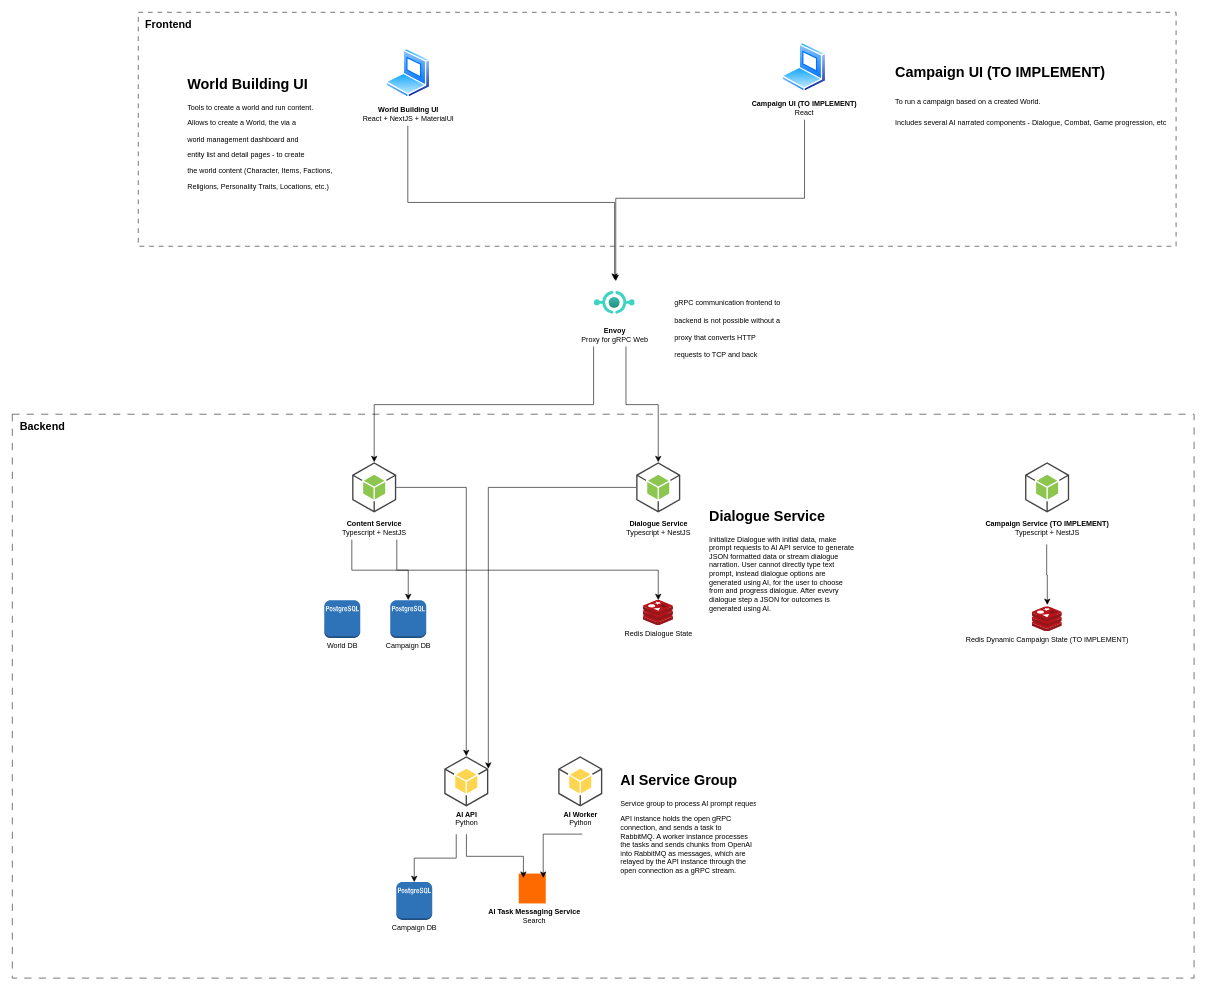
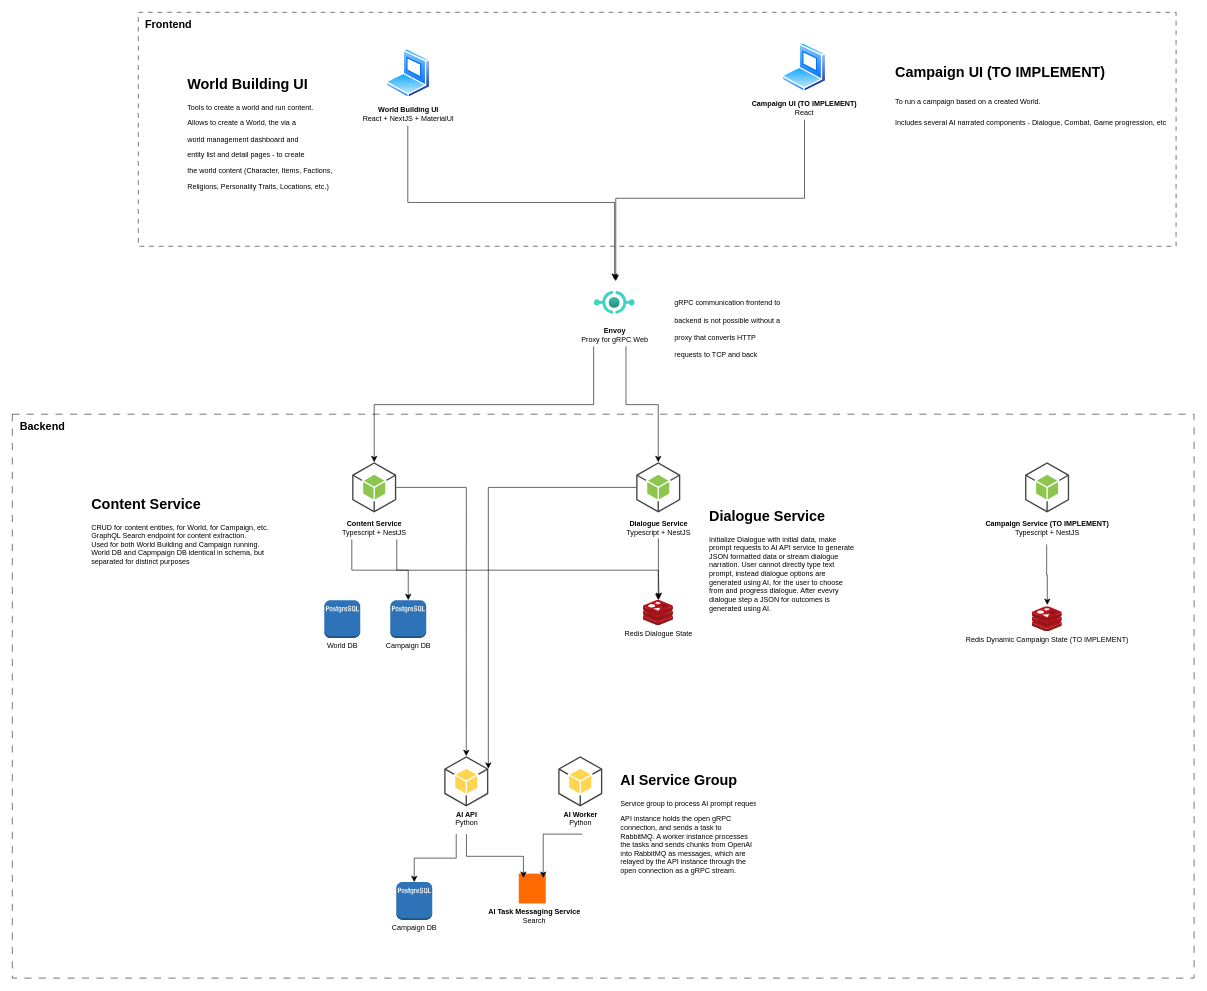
edge "Dialogue Service Typescript + NestJS" -> "Redis Dialogue State": added
node "Content Service CRUD for content entities, for World, for Campaign, etc. GraphQL Search endpoint for content extraction. Used for both World Building and Campaign running. World DB and Capmpaign DB identical in schema, but separated for distinct purposes": added
